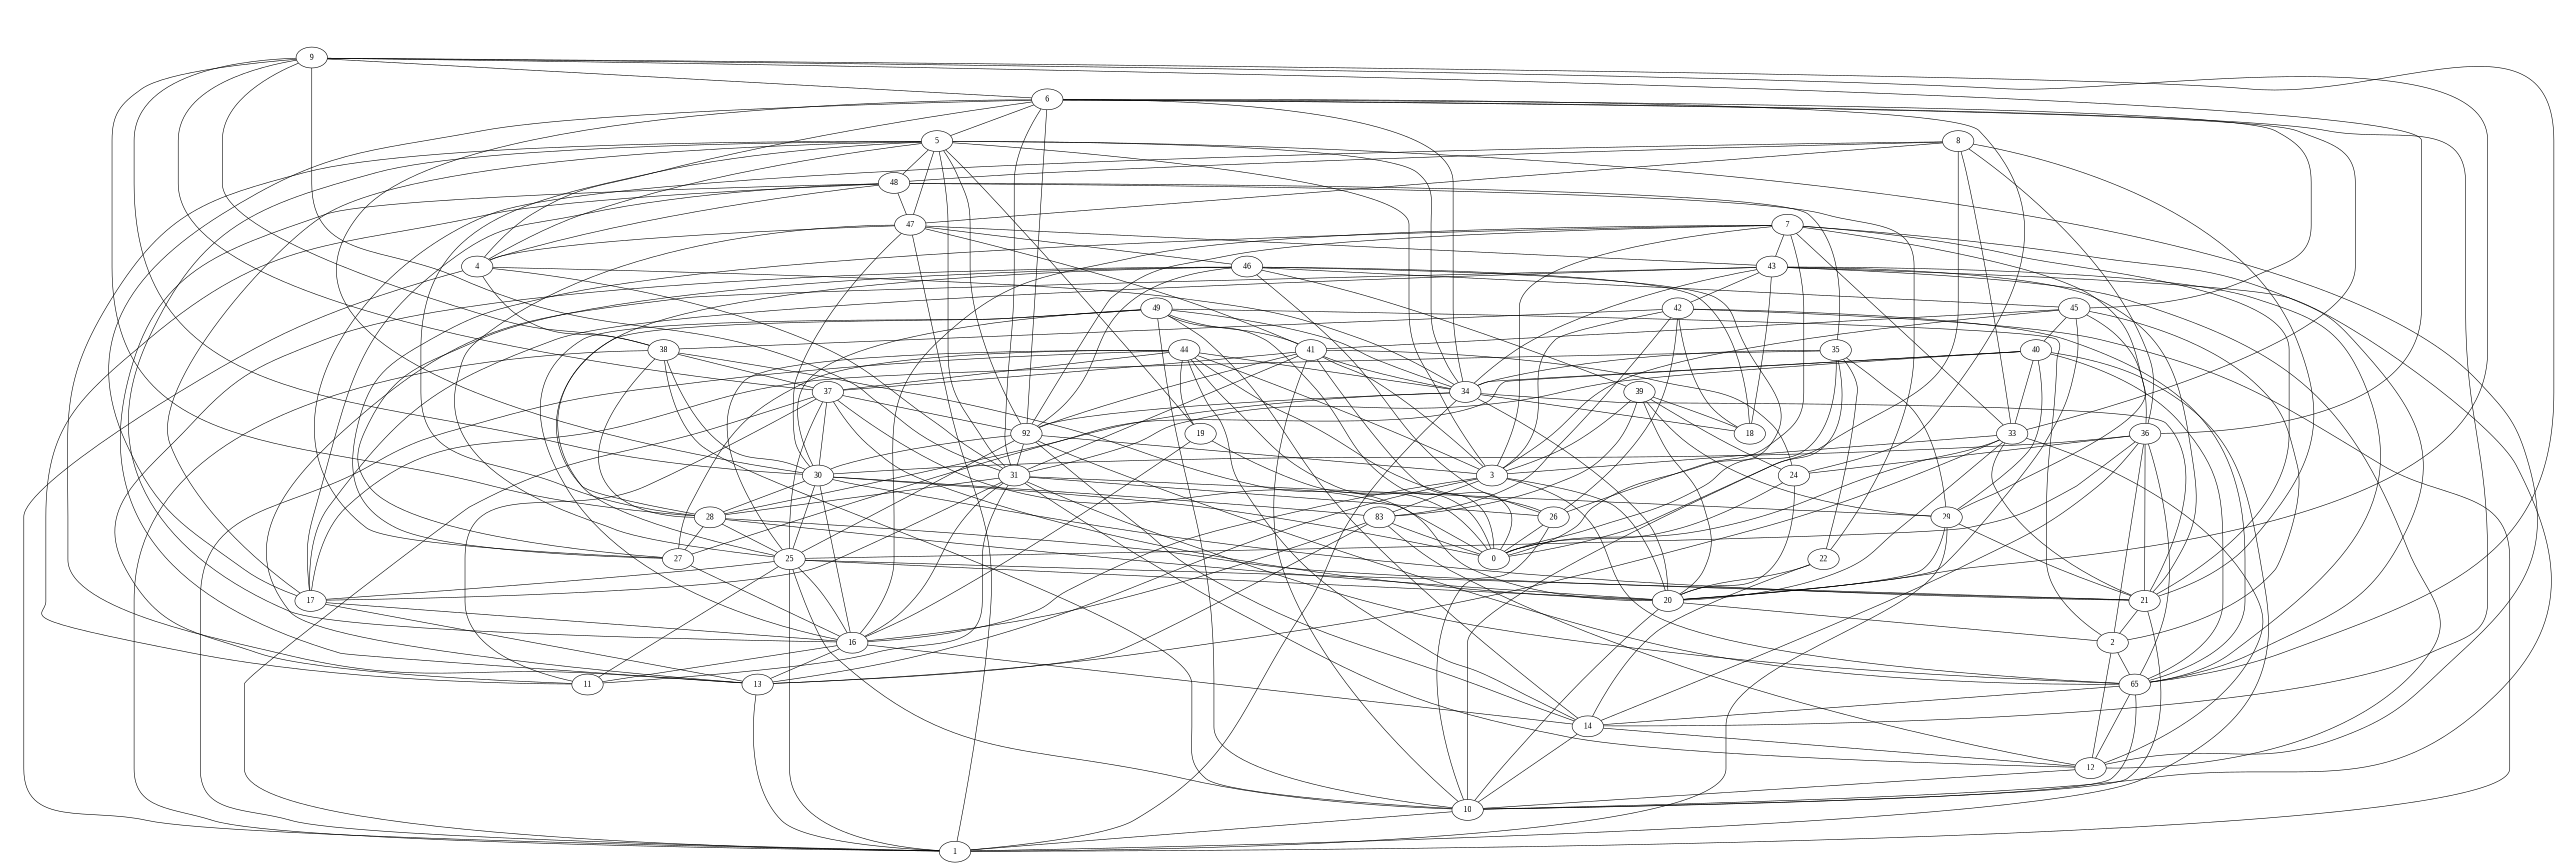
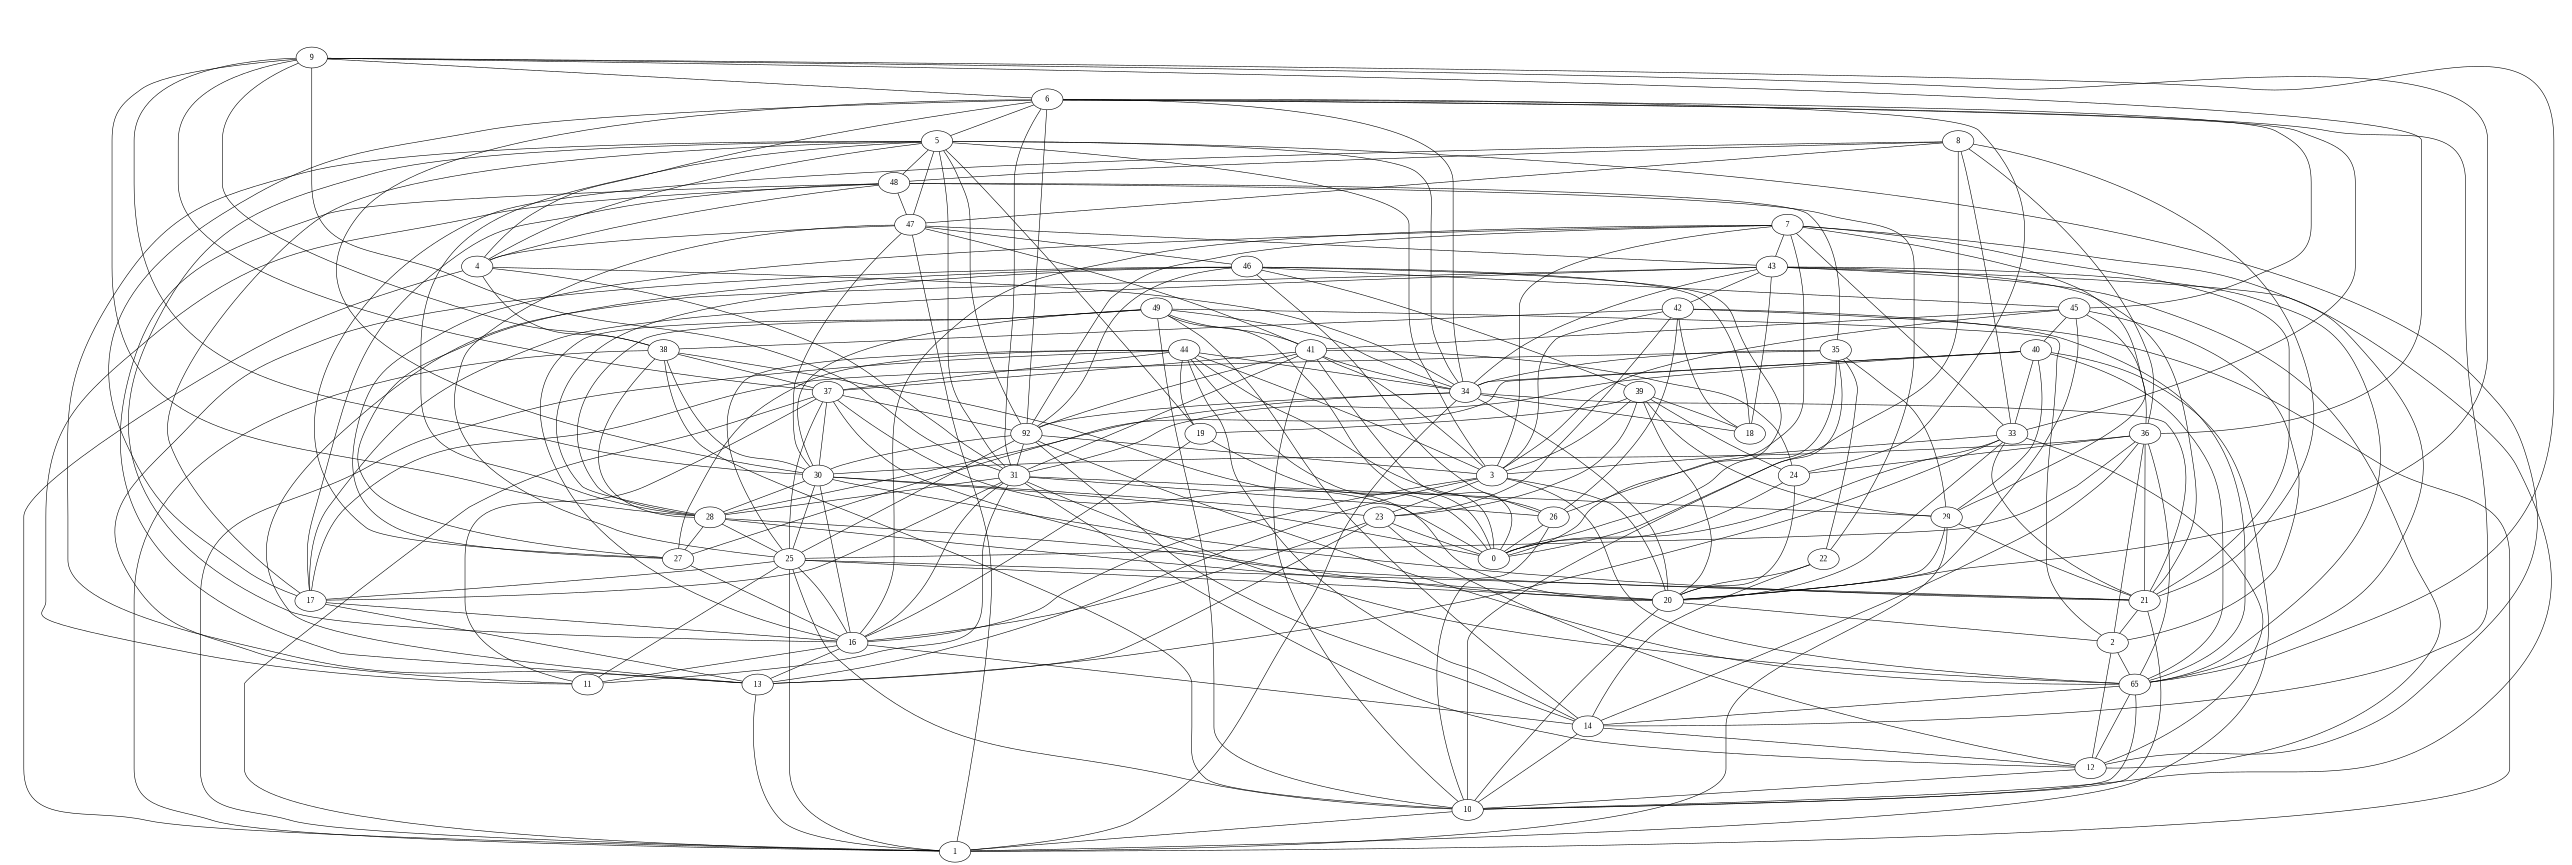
edge "49" -- "25": now "49" -- "28"
edge "39" -- "19": added
node "83": label "83" -> "23"
